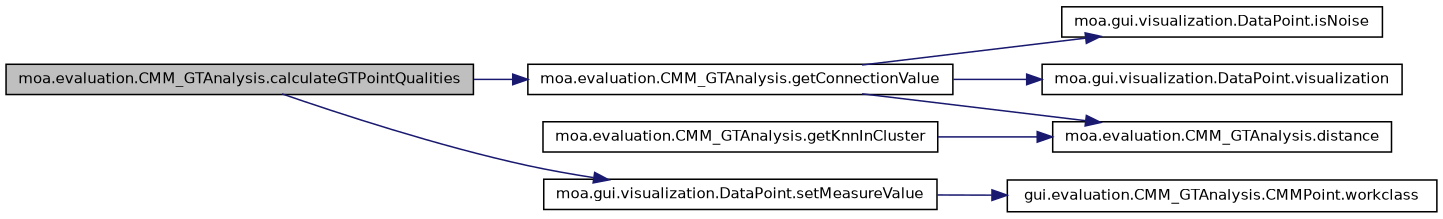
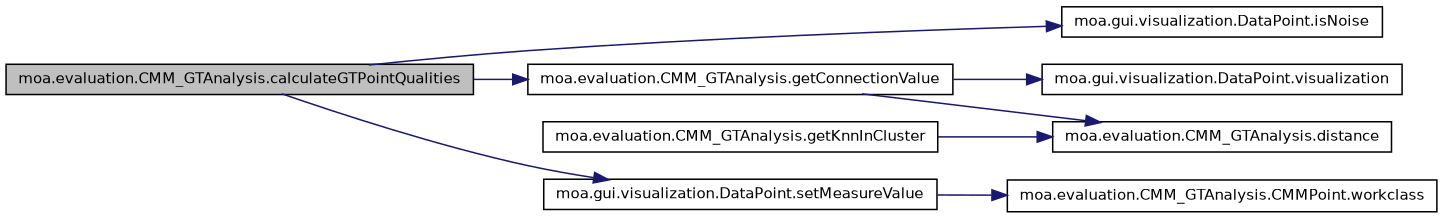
edge "moa.evaluation.CMM_GTAnalysis.getConnectionValue" -> "moa.gui.visualization.DataPoint.isNoise": now "moa.evaluation.CMM_GTAnalysis.calculateGTPointQualities" -> "moa.gui.visualization.DataPoint.isNoise"
node "gui.evaluation.CMM_GTAnalysis.CMMPoint.workclass": label "gui.evaluation.CMM_GTAnalysis.CMMPoint.workclass" -> "moa.evaluation.CMM_GTAnalysis.CMMPoint.workclass"
